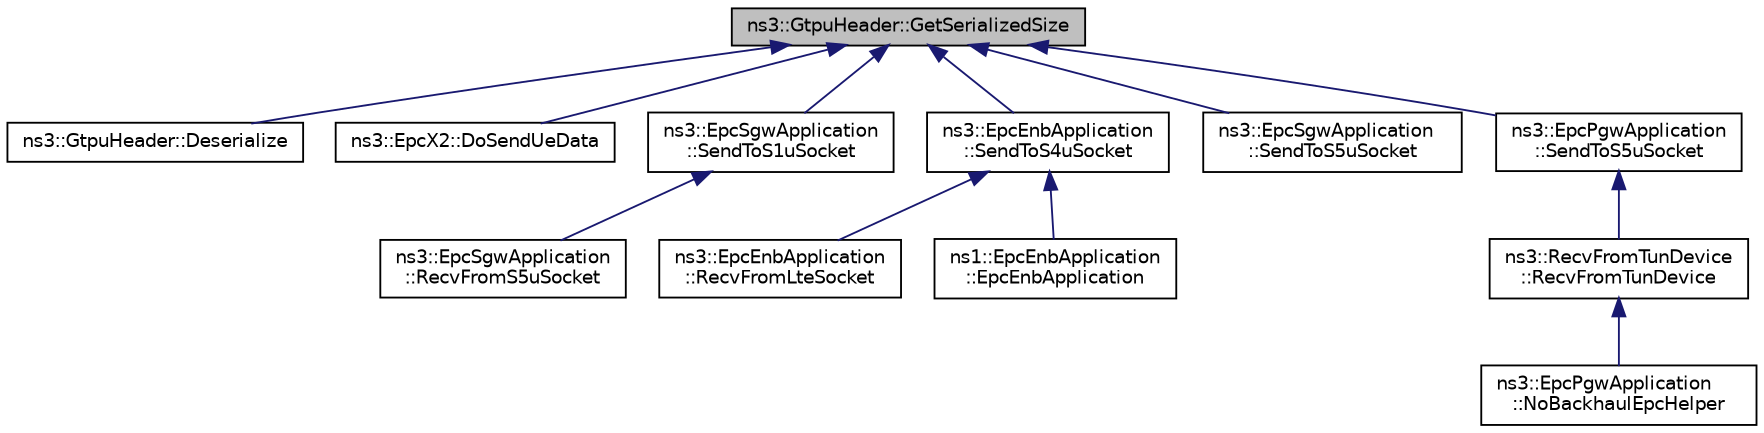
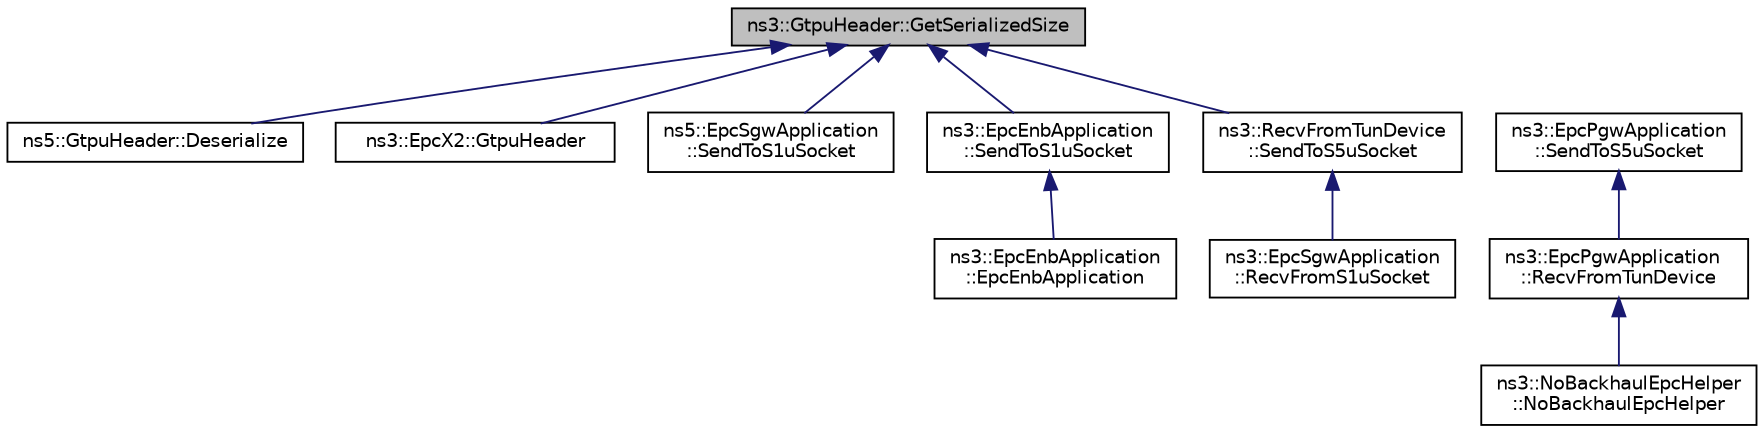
edge "ns3::EpcPgwApplication ::SendToS5uSocket" -> "ns3::GtpuHeader::GetSerializedSize": removed
node "ns3::GtpuHeader::Deserialize": label "ns3::GtpuHeader::Deserialize" -> "ns5::GtpuHeader::Deserialize"
node "ns3::EpcX2::DoSendUeData": label "ns3::EpcX2::DoSendUeData" -> "ns3::EpcX2::GtpuHeader"
node "ns3::EpcSgwApplication ::SendToS1uSocket": label "ns3::EpcSgwApplication ::SendToS1uSocket" -> "ns5::EpcSgwApplication ::SendToS1uSocket"
node "ns3::EpcEnbApplication ::SendToS4uSocket": label "ns3::EpcEnbApplication ::SendToS4uSocket" -> "ns3::EpcEnbApplication ::SendToS1uSocket"
node "ns3::EpcSgwApplication ::SendToS5uSocket": label "ns3::EpcSgwApplication ::SendToS5uSocket" -> "ns3::RecvFromTunDevice ::SendToS5uSocket"
node "ns3::EpcSgwApplication ::RecvFromS5uSocket": removed
node "ns3::EpcEnbApplication ::RecvFromLteSocket": removed
node "ns1::EpcEnbApplication ::EpcEnbApplication": label "ns1::EpcEnbApplication ::EpcEnbApplication" -> "ns3::EpcEnbApplication ::EpcEnbApplication"
node "ns3::EpcSgwApplication ::RecvFromS1uSocket": added
node "ns3::RecvFromTunDevice ::RecvFromTunDevice": label "ns3::RecvFromTunDevice ::RecvFromTunDevice" -> "ns3::EpcPgwApplication ::RecvFromTunDevice"
node "ns3::EpcPgwApplication ::NoBackhaulEpcHelper": label "ns3::EpcPgwApplication ::NoBackhaulEpcHelper" -> "ns3::NoBackhaulEpcHelper ::NoBackhaulEpcHelper"
